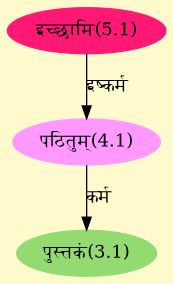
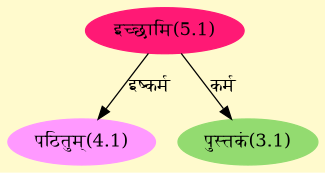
edge "पठितुम्(4.1)" -> "पुस्तकं(3.1)": now "इच्छामि(5.1)" -> "पुस्तकं(3.1)"
